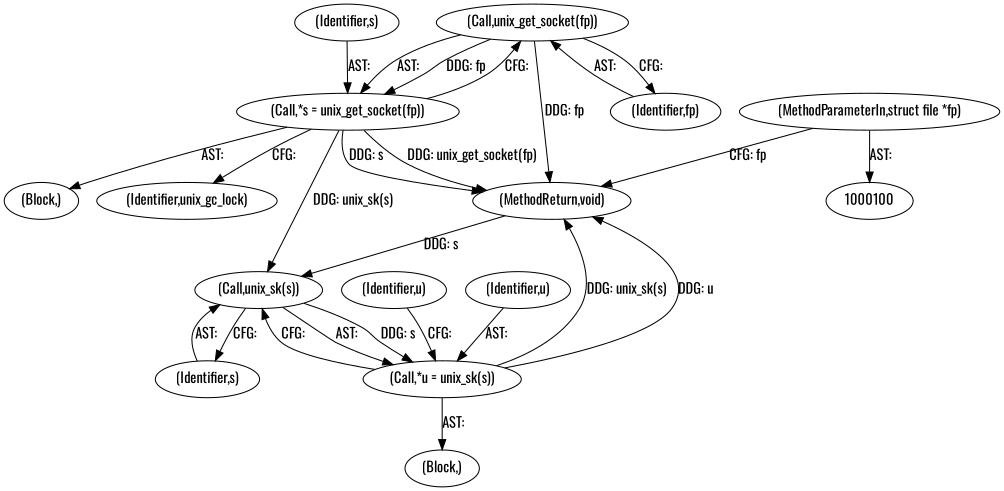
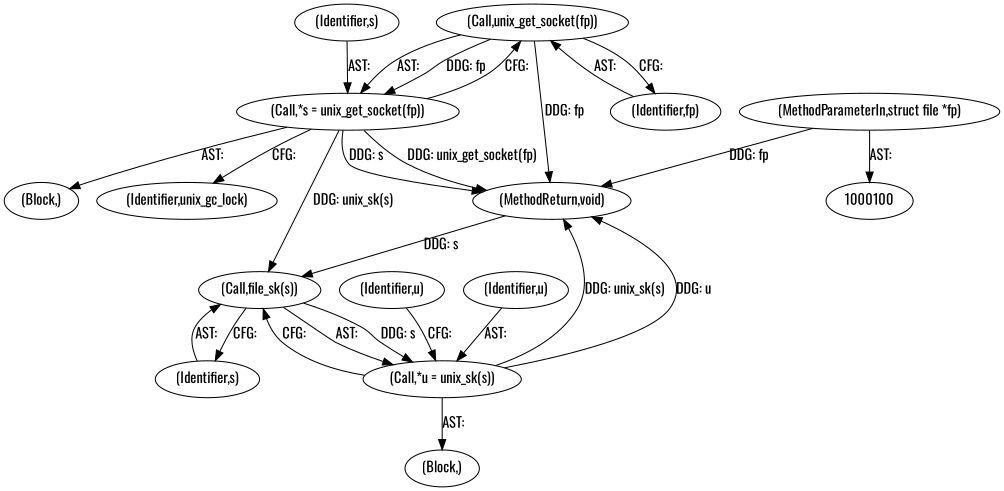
edge "(MethodParameterIn,struct file *fp)" -> "(MethodReturn,void)": label "CFG: fp" -> "DDG: fp"
node "(Call,unix_sk(s))": label "(Call,unix_sk(s))" -> "(Call,file_sk(s))"
